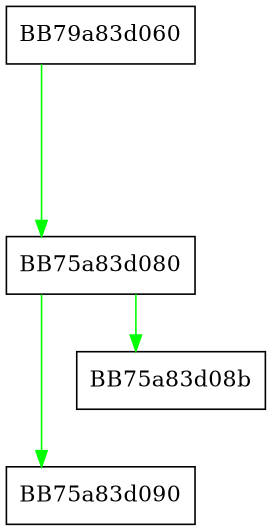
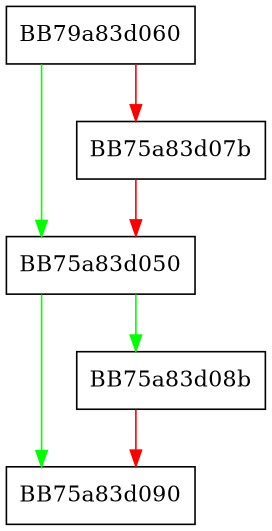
node "BB75a83d07b": added
node "BB75a83d080": label "BB75a83d080" -> "BB75a83d050"
edge "BB75a83d08b" -> "BB75a83d090": added
